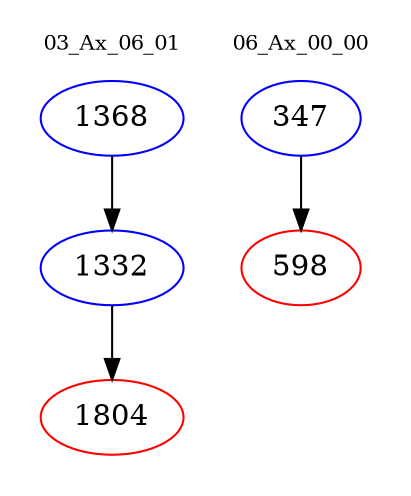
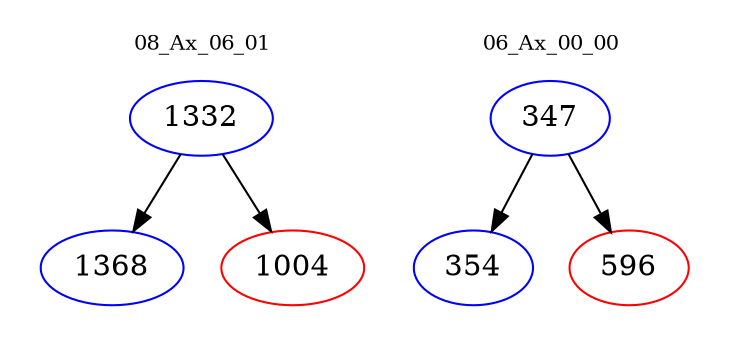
cluster "03_Ax_06_01": label "03_Ax_06_01" -> "08_Ax_06_01"
edge "1368" -> "1332": reversed
node "598": label "598" -> "596"
node "354": added
node "1804": label "1804" -> "1004"
